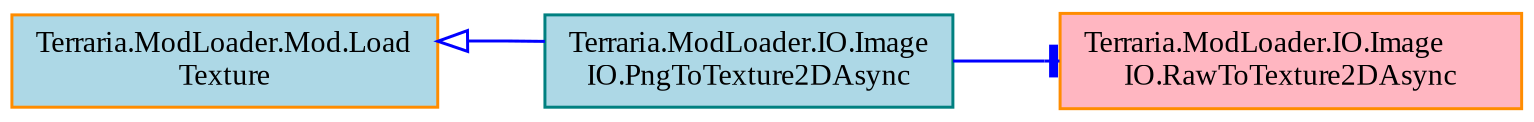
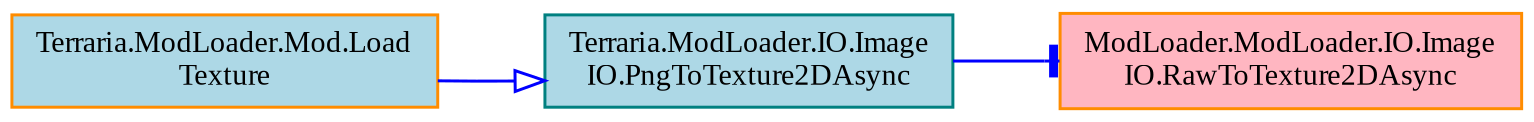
edge "Terraria.ModLoader.IO.Image IO.PngToTexture2DAsync" -> "Terraria.ModLoader.Mod.Load Texture": reversed
node "Terraria.ModLoader.IO.Image IO.RawToTexture2DAsync": label "Terraria.ModLoader.IO.Image IO.RawToTexture2DAsync" -> "ModLoader.ModLoader.IO.Image IO.RawToTexture2DAsync"
